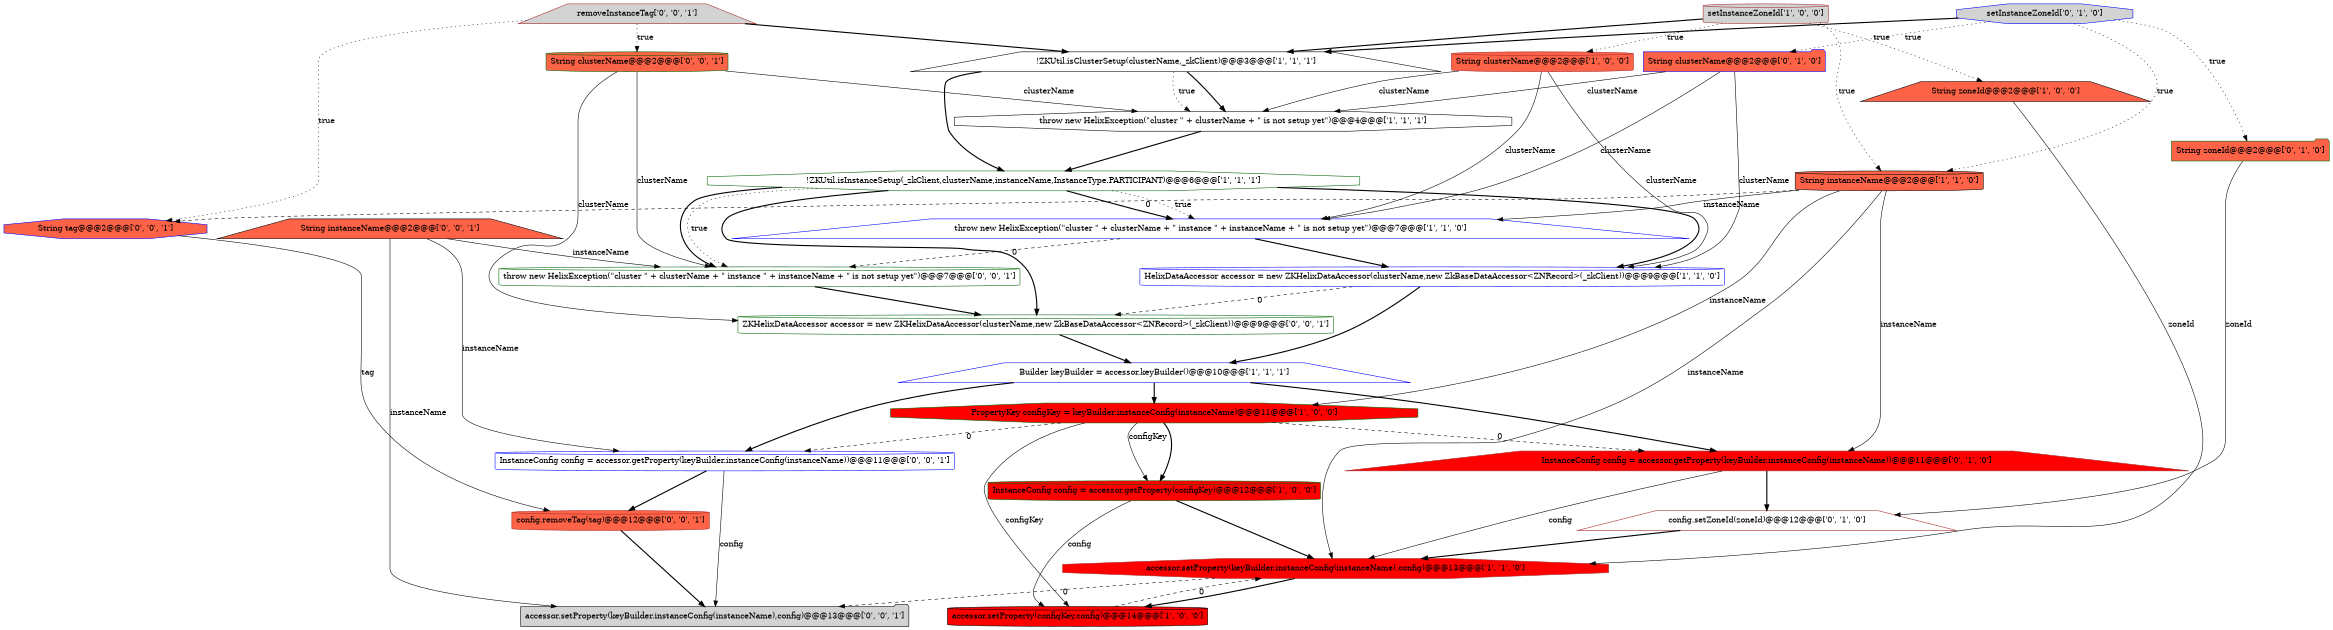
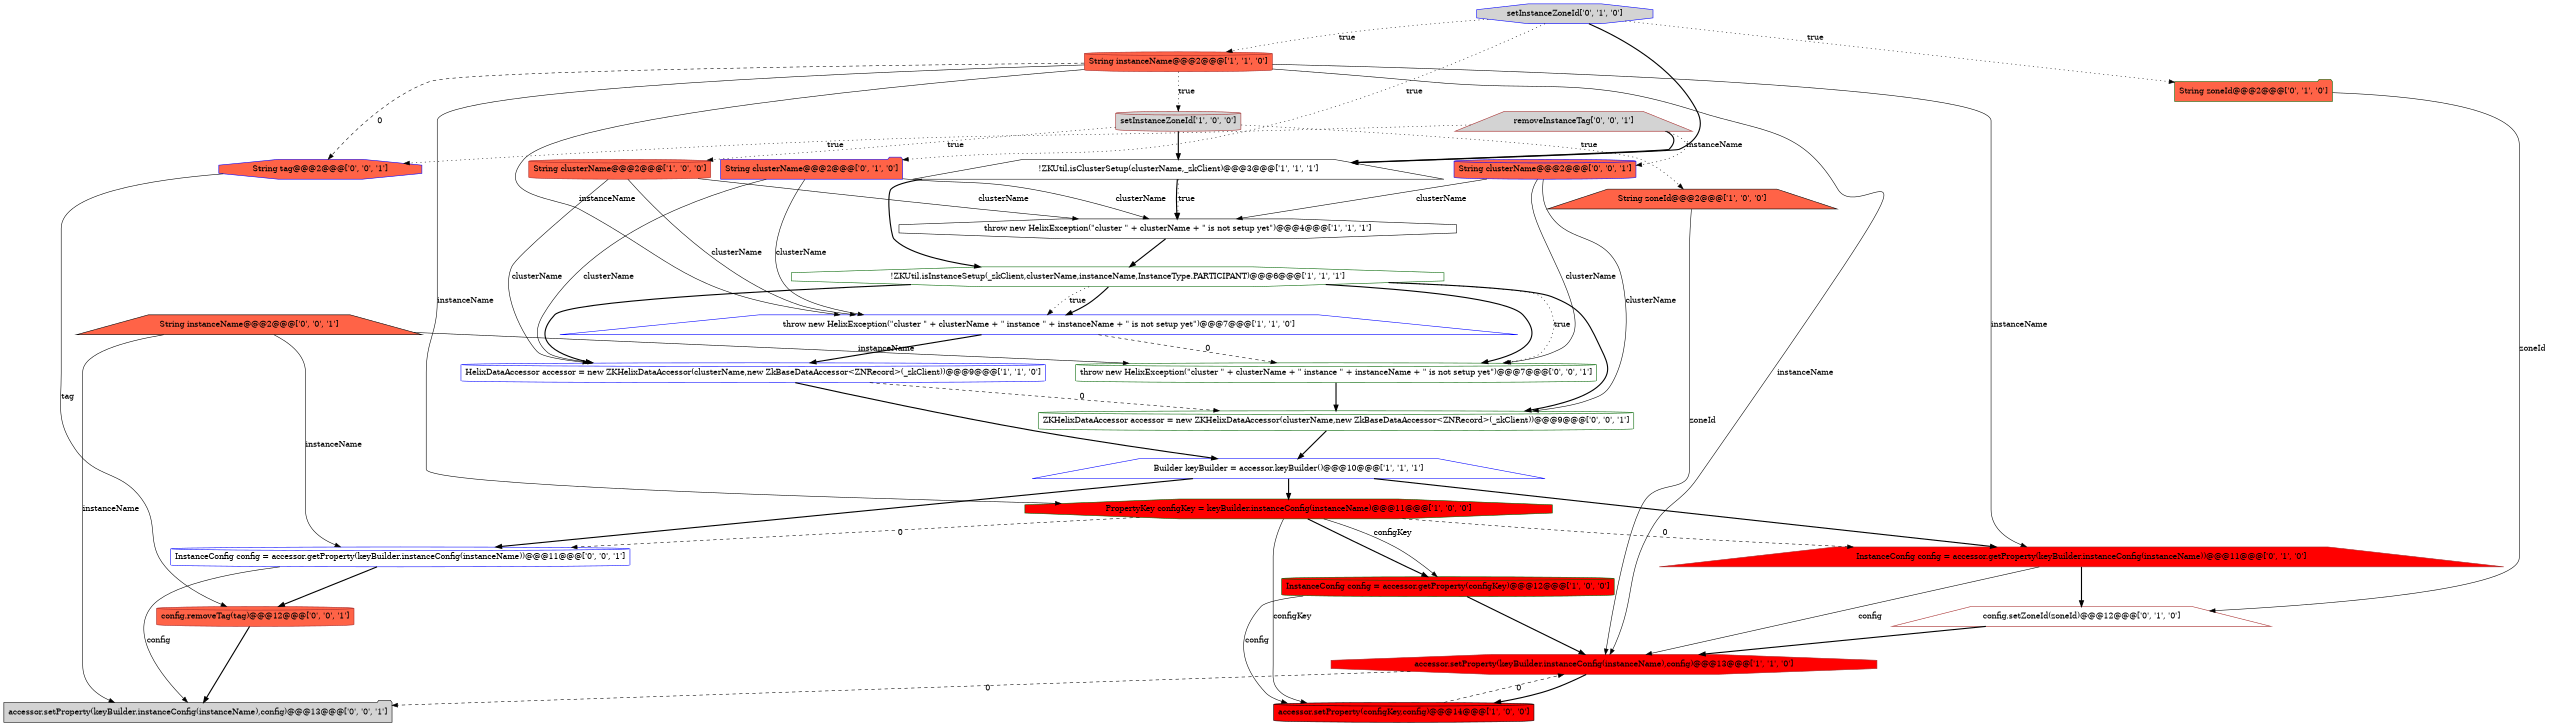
edge "removeInstanceTag['0', '0', '1']" -> "String clusterName@@@2@@@['0', '0', '1']": label "true" -> "instanceName"
node "String clusterName@@@2@@@['0', '0', '1']": color darkgreen -> blue
edge "setInstanceZoneId['1', '0', '0']" -> "String instanceName@@@2@@@['1', '1', '0']": reversed
node "String instanceName@@@2@@@['1', '1', '0']": color black -> brown
